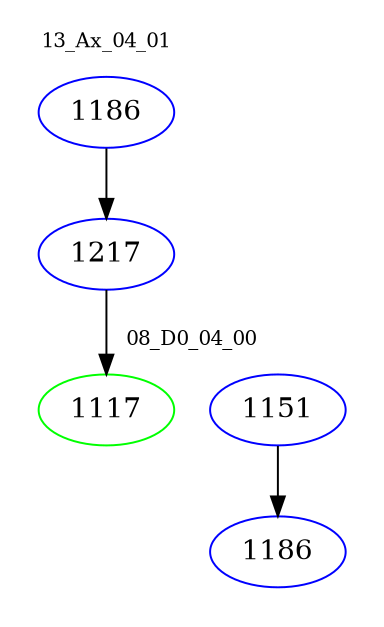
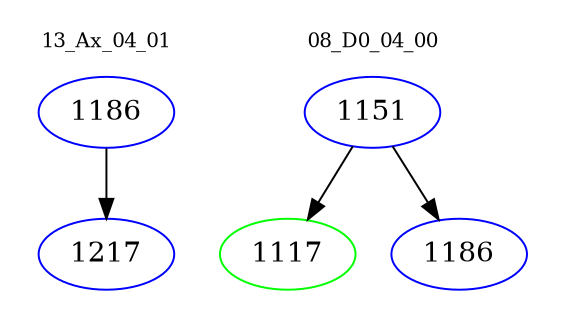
edge "1217" -> "1117": now "1151" -> "1117"
